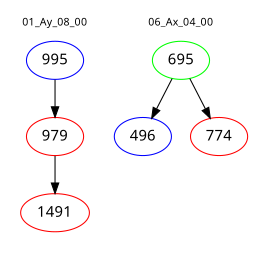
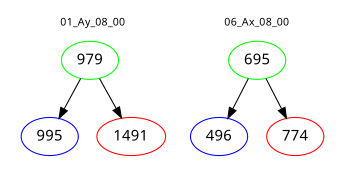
cluster "06_Ax_04_00": label "06_Ax_04_00" -> "06_Ax_08_00"
edge "995" -> "979": reversed
node "979": color red -> green
